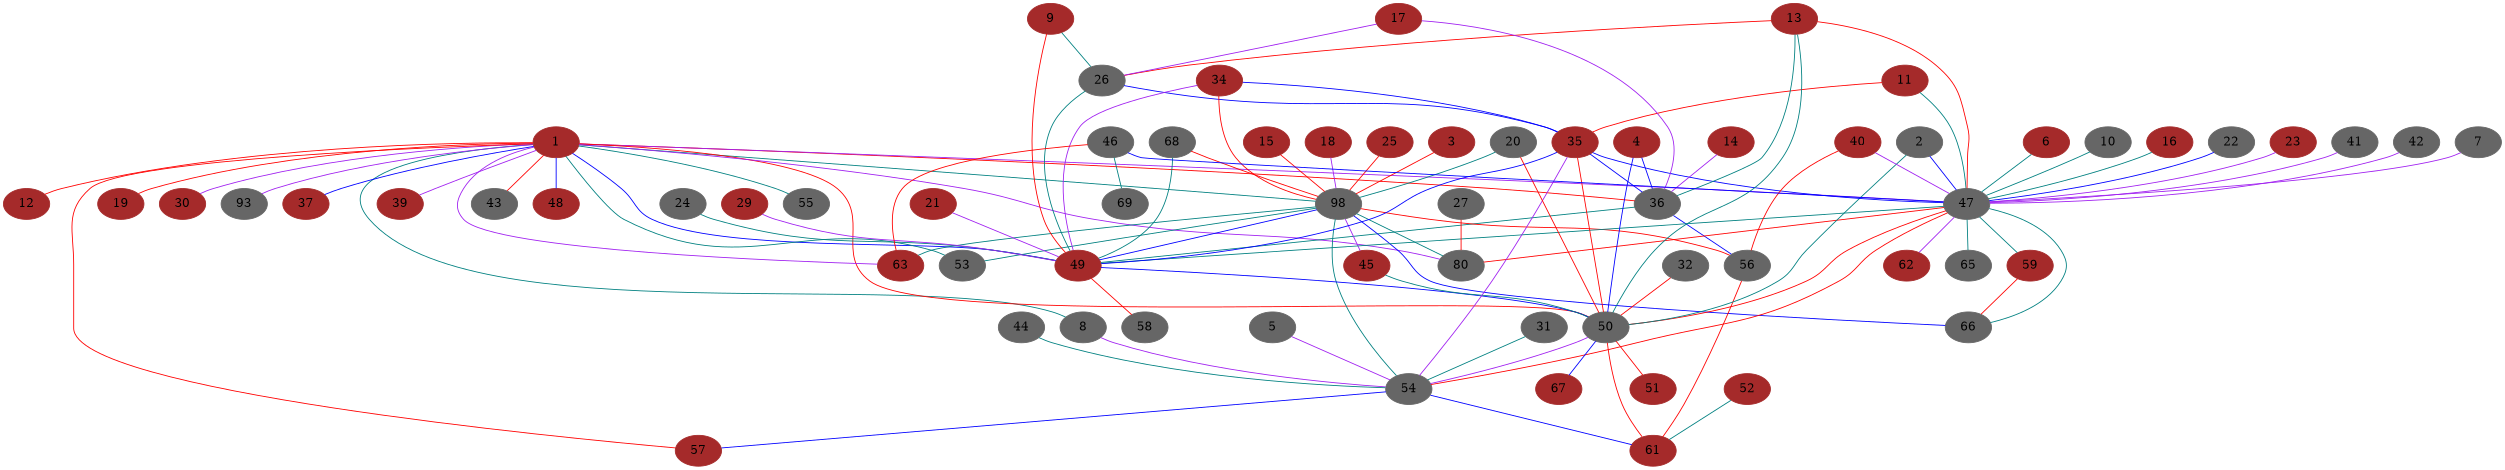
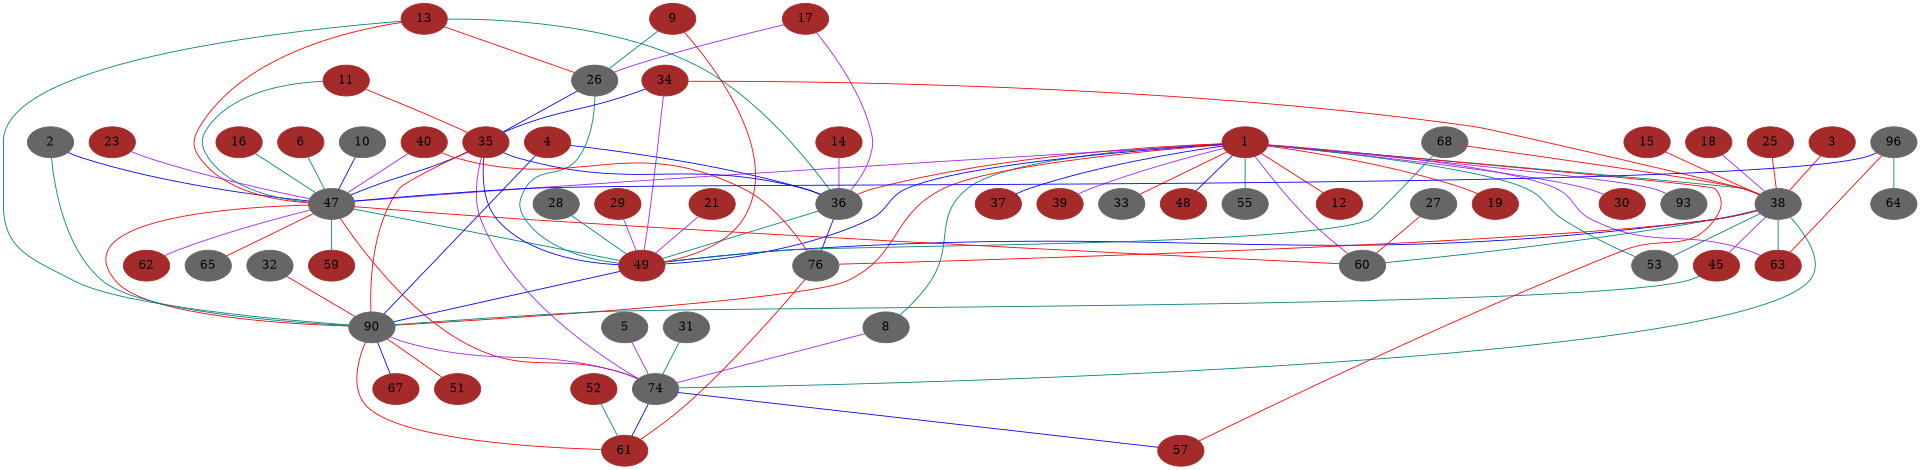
node "46": label "46" -> "96"
node "20": removed
node "22": removed
node "41": removed
node "42": removed
node "7": removed
edge "10" -- "47": color teal -> blue
node "43": label "43" -> "33"
node "24": label "24" -> "28"
node "69": label "69" -> "64"
node "98": label "98" -> "38"
edge "47" -- "65": color teal -> red
node "80": label "80" -> "60"
node "56": label "56" -> "76"
node "44": removed
node "58": removed
node "50": label "50" -> "90"
node "66": removed
node "54": label "54" -> "74"
